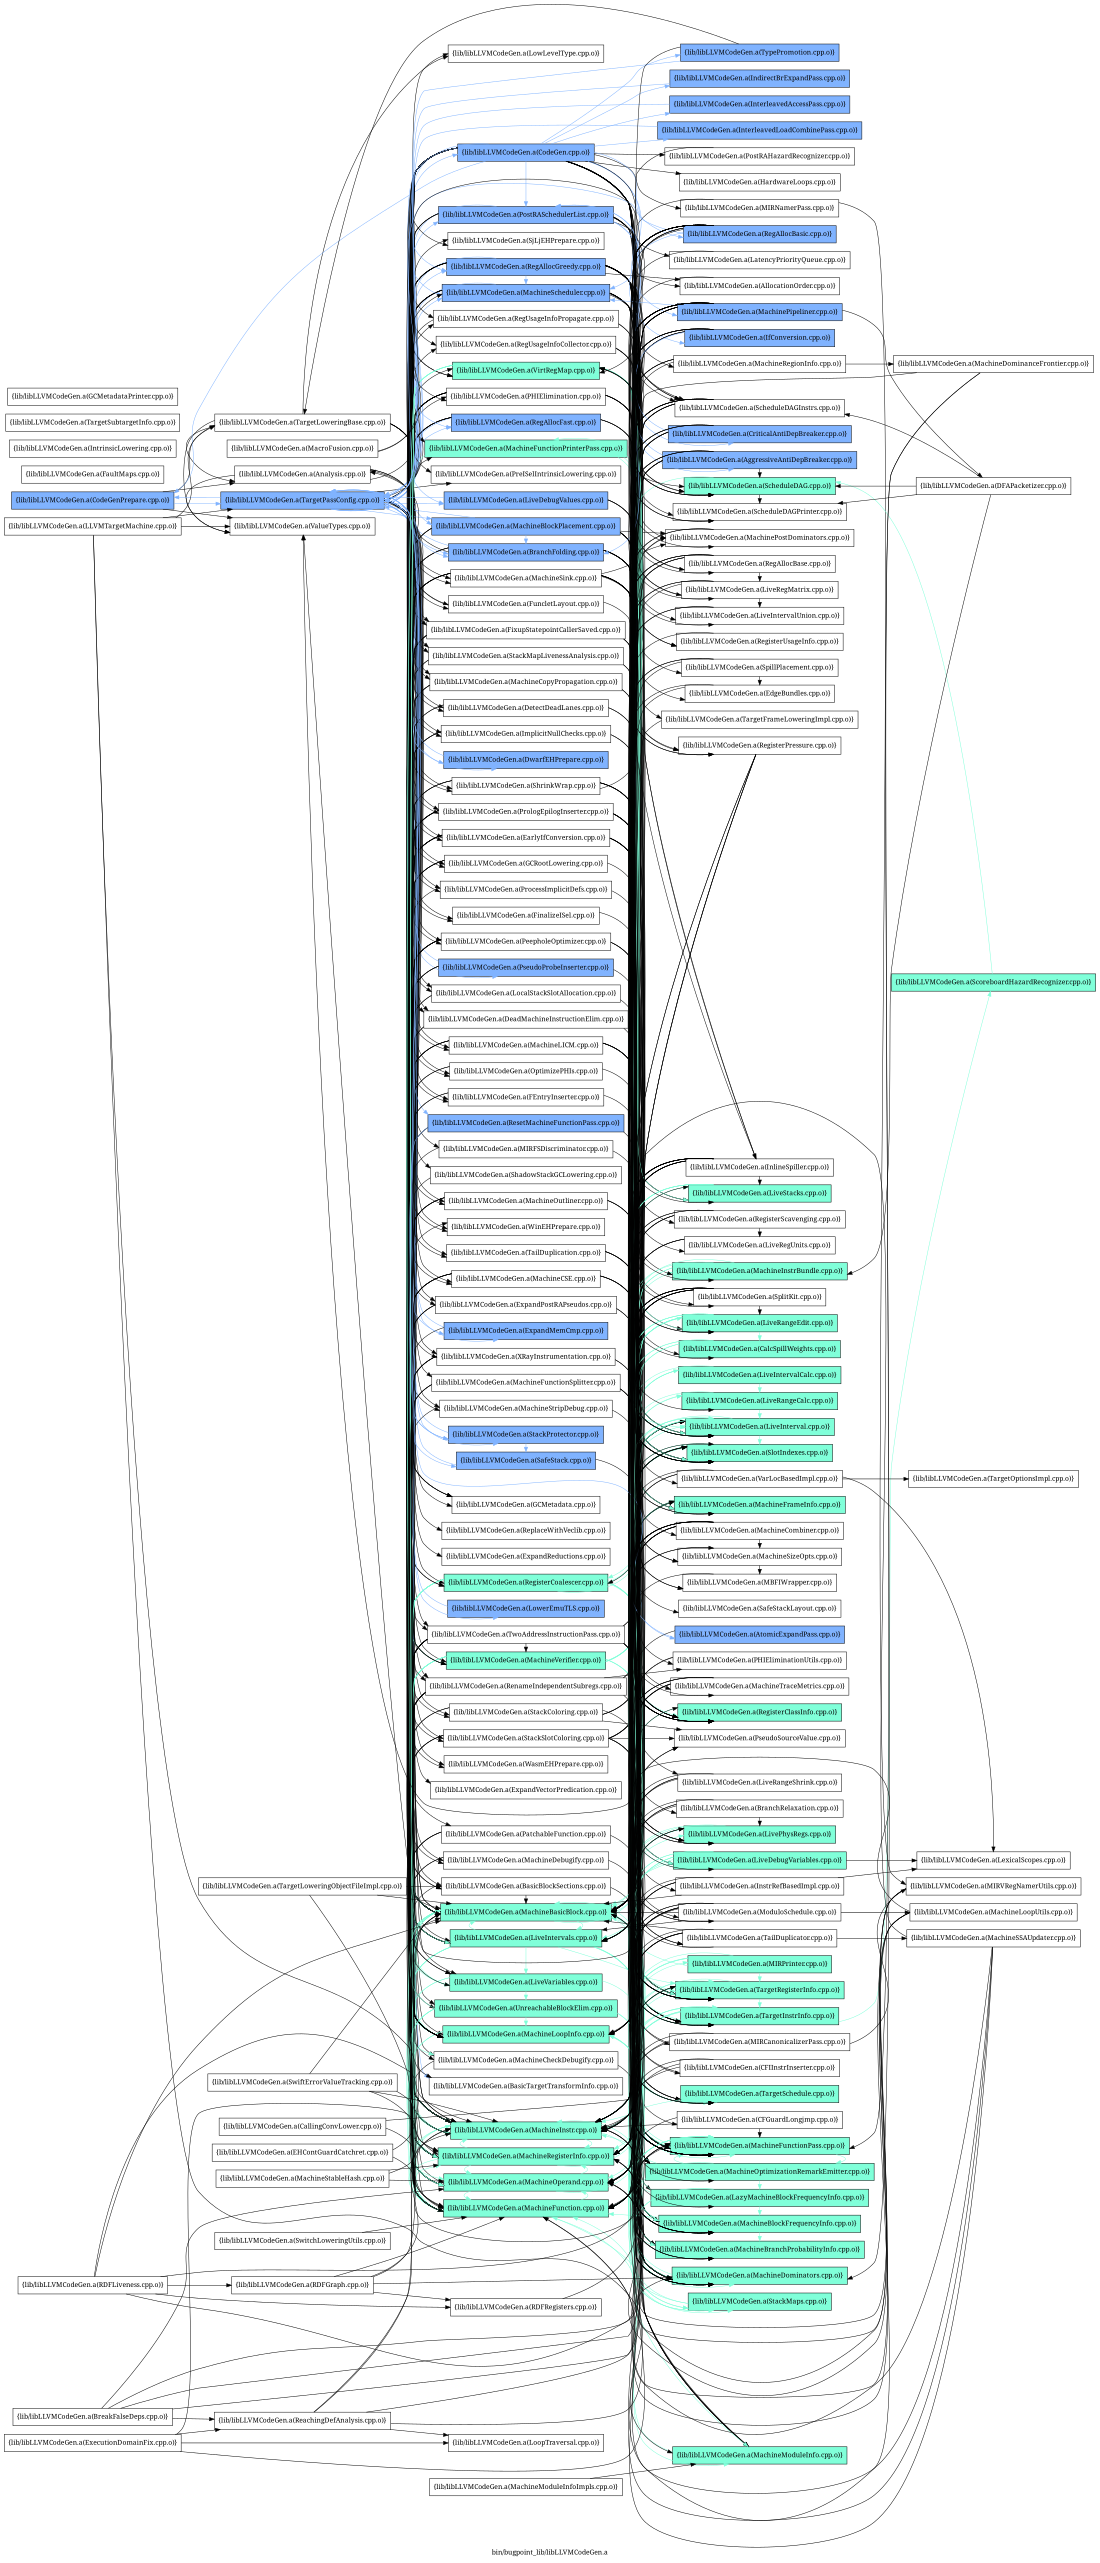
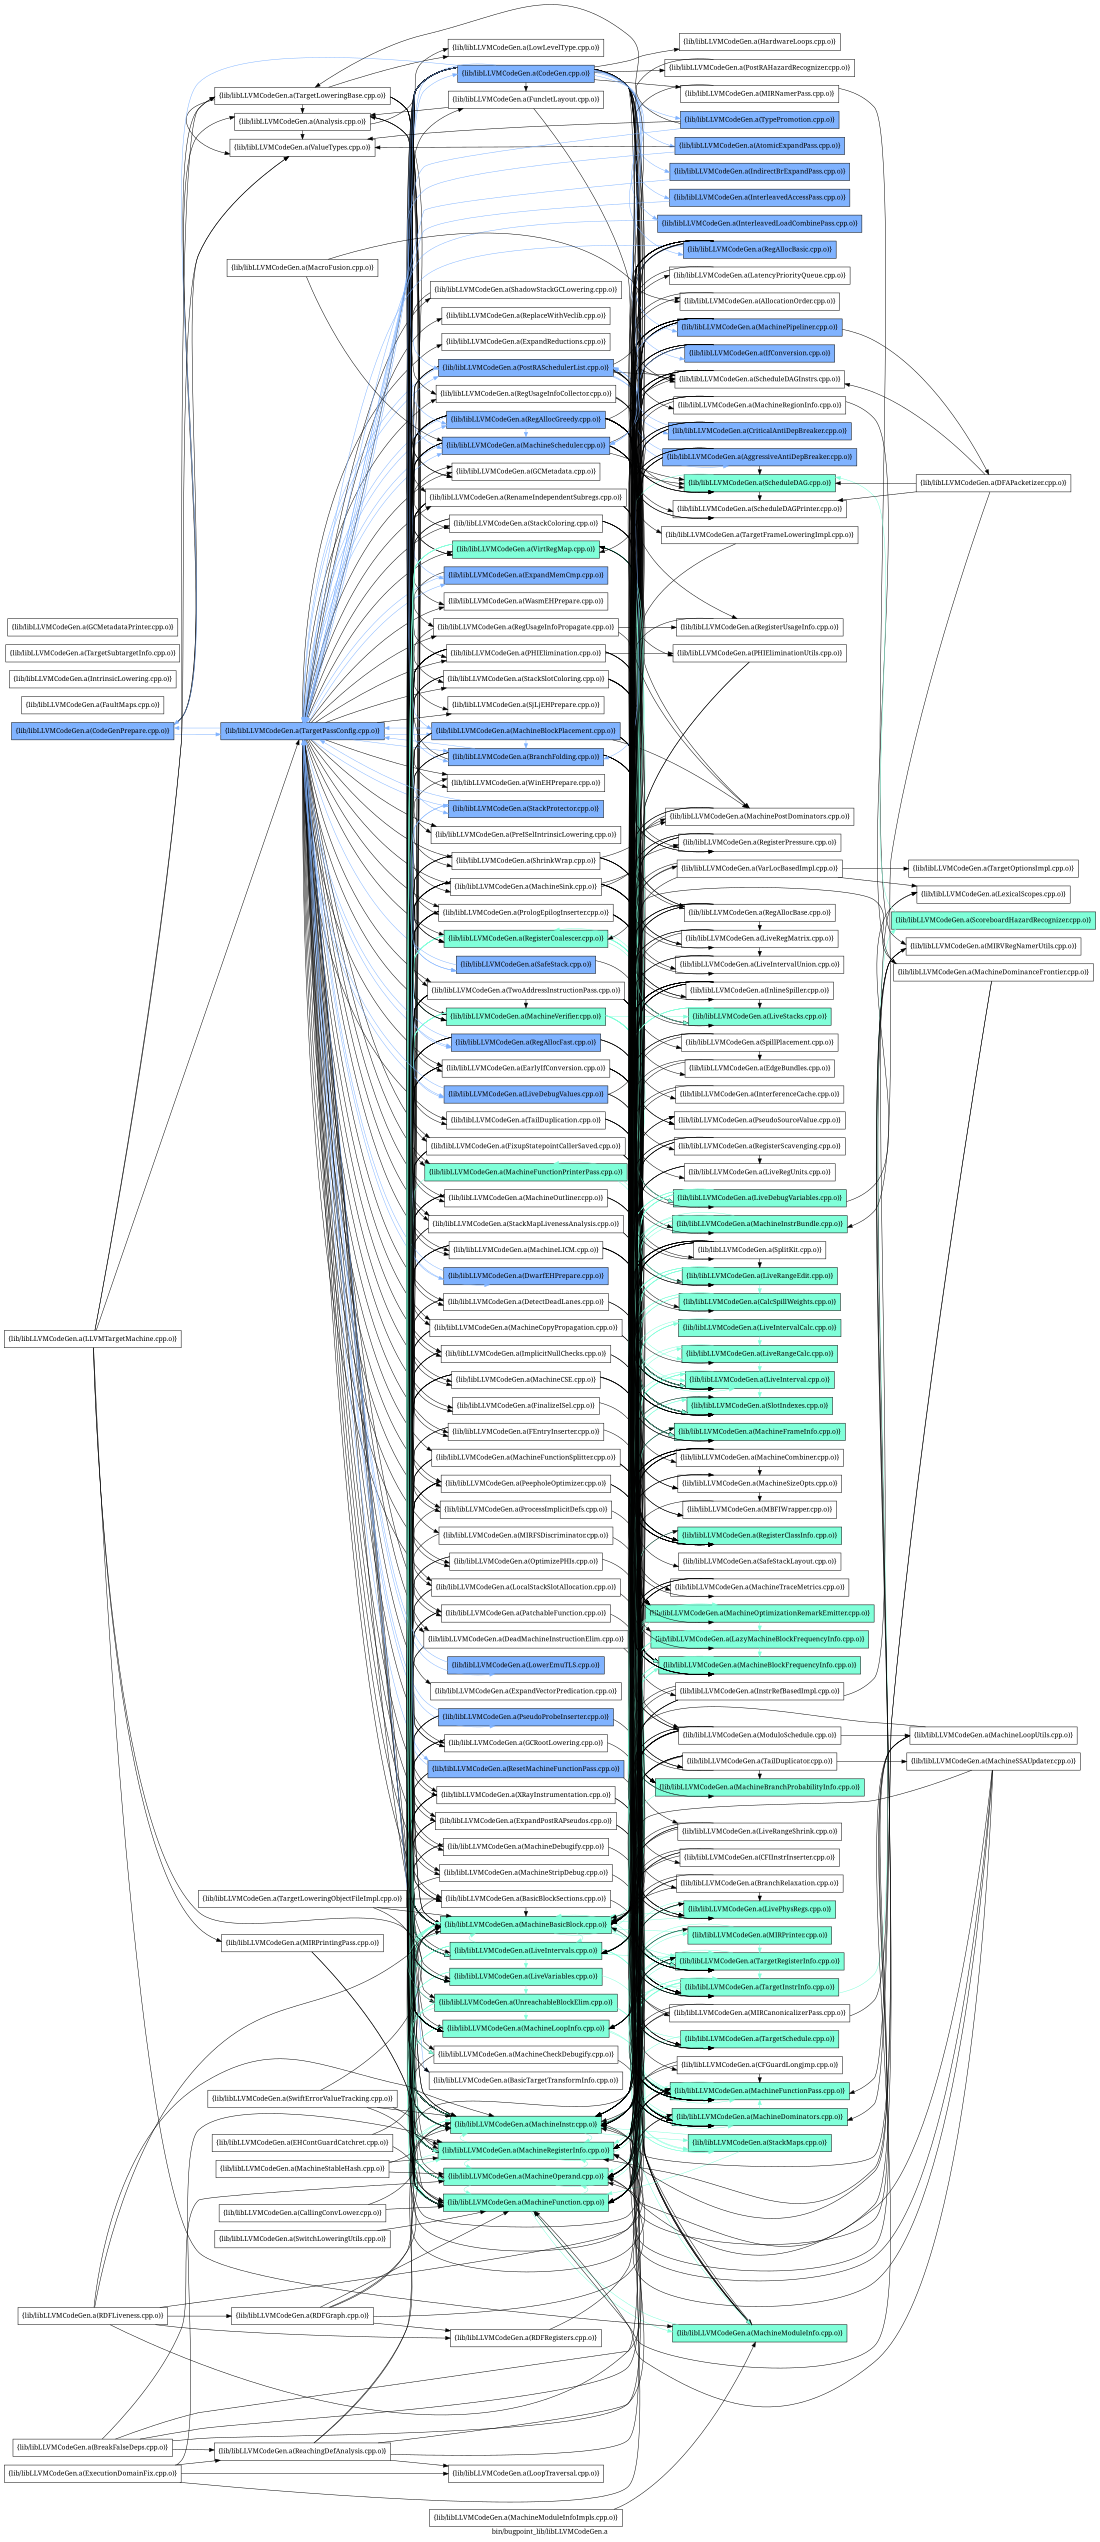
node "{lib/libLLVMCodeGen.a(InterferenceCache.cpp.o)}": added
edge "{lib/libLLVMCodeGen.a(TargetPassConfig.cpp.o)}" -> "{lib/libLLVMCodeGen.a(PatchableFunction.cpp.o)}": added
node "{lib/libLLVMCodeGen.a(MIRPrintingPass.cpp.o)}": added
